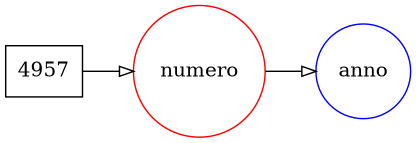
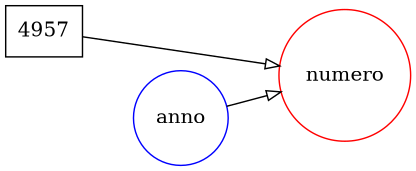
edge "numero" -> "anno": reversed
